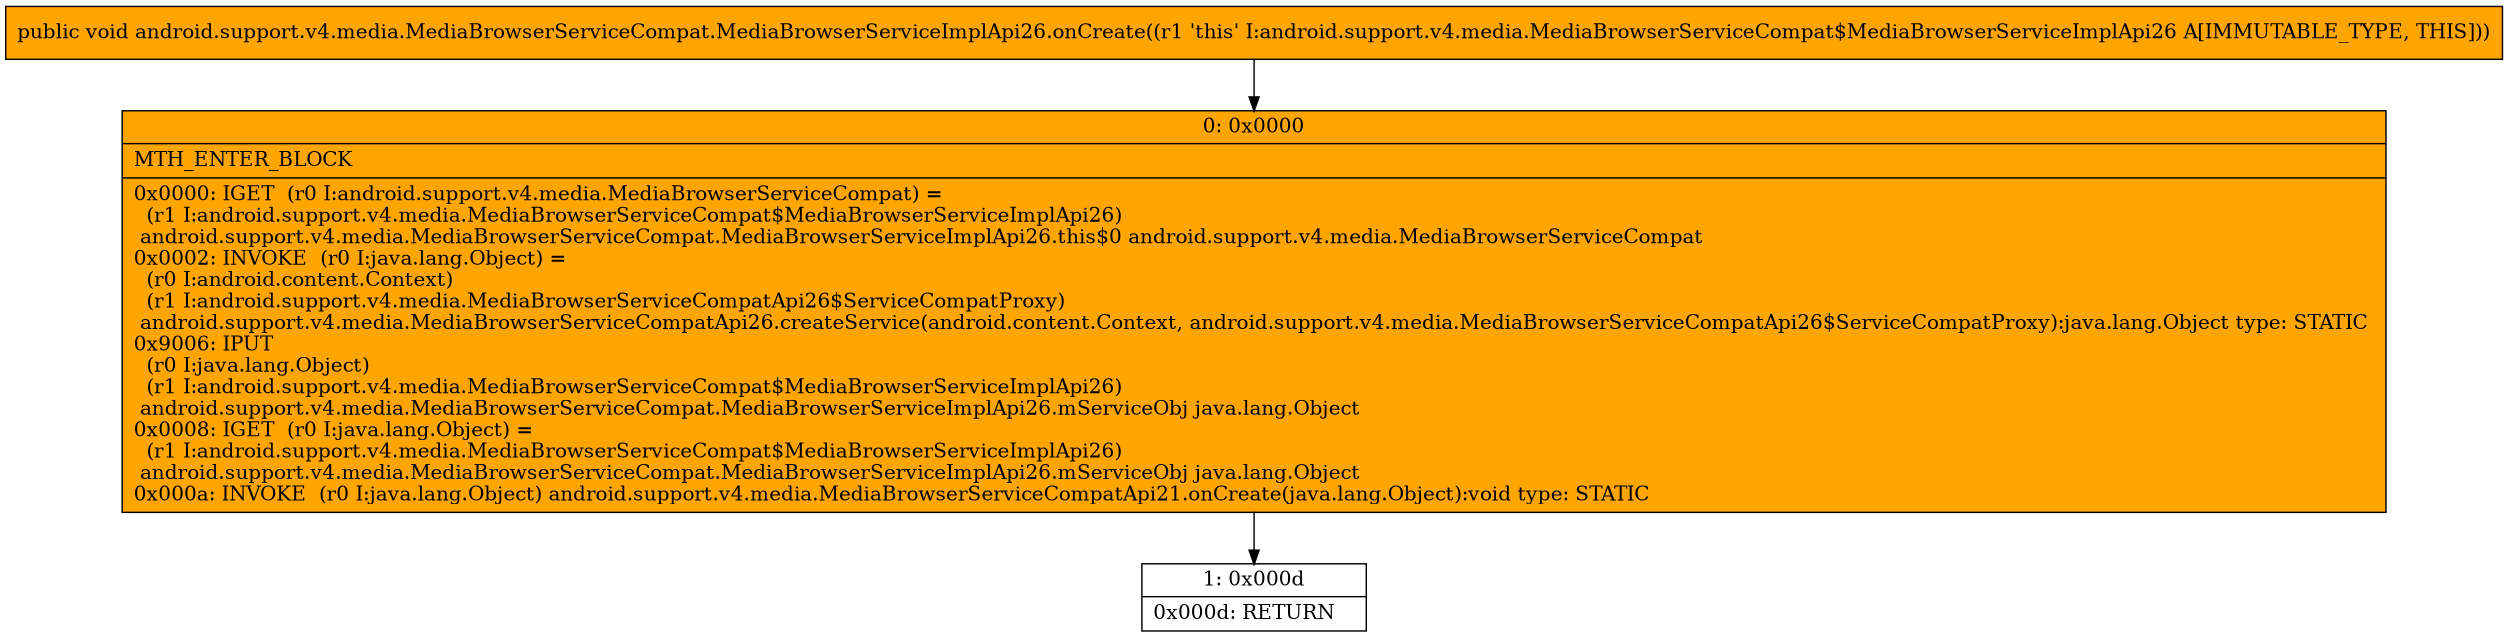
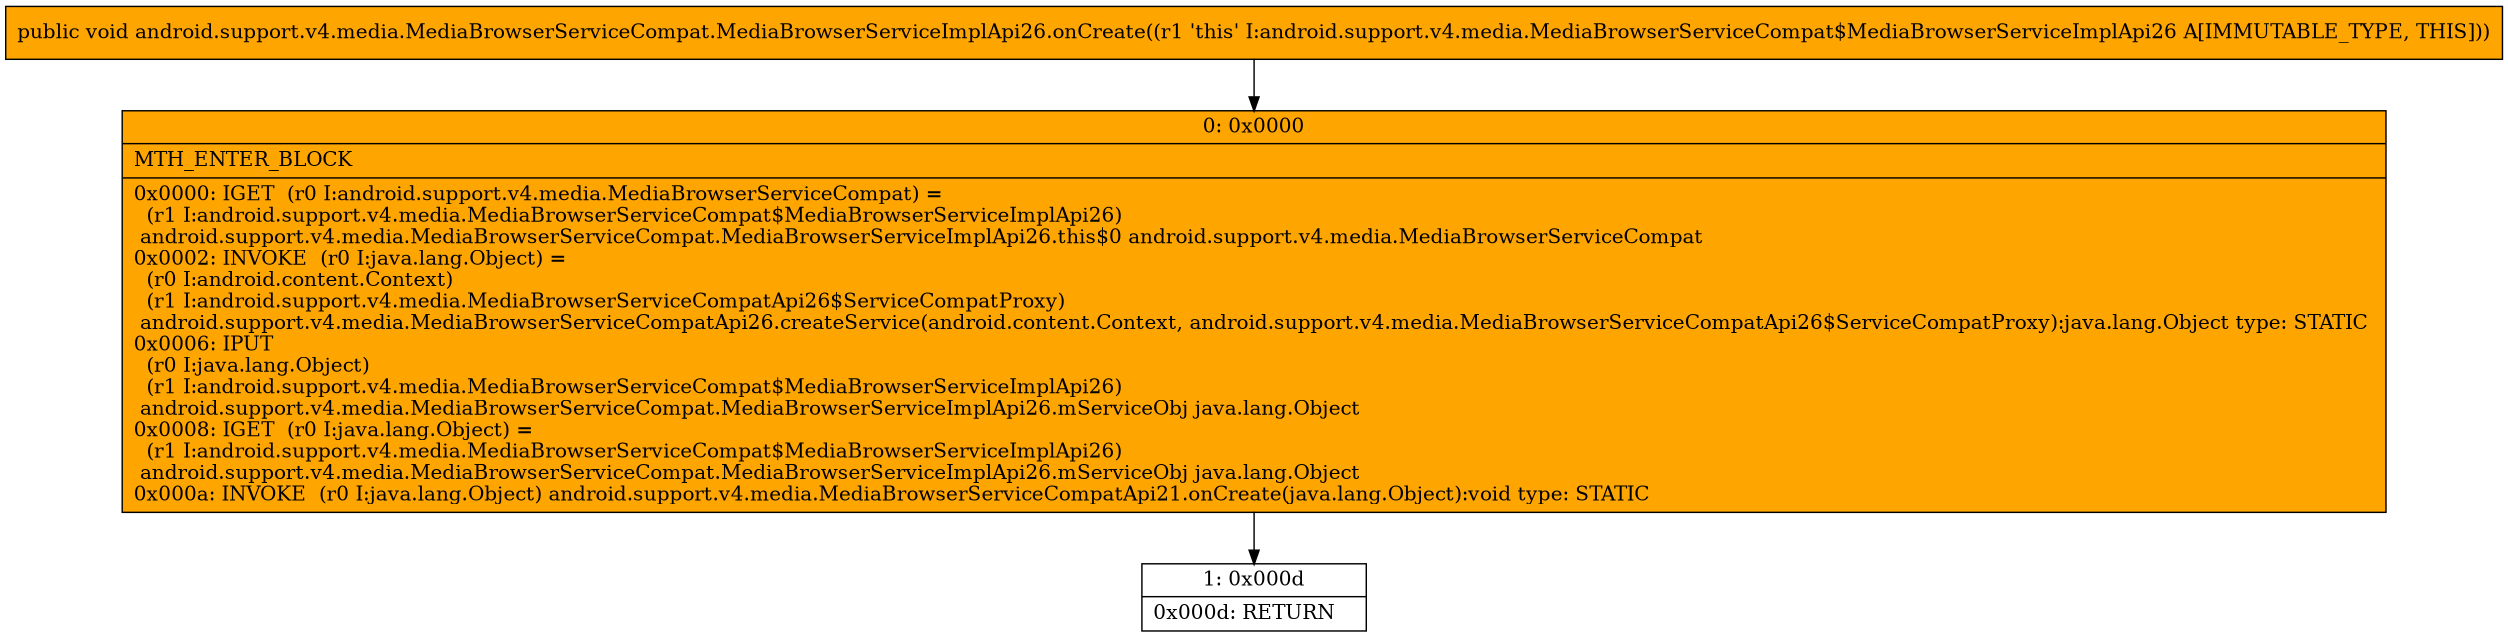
node "0: 0x0000": text "0x9006: IPUT" -> "0x0006: IPUT"
